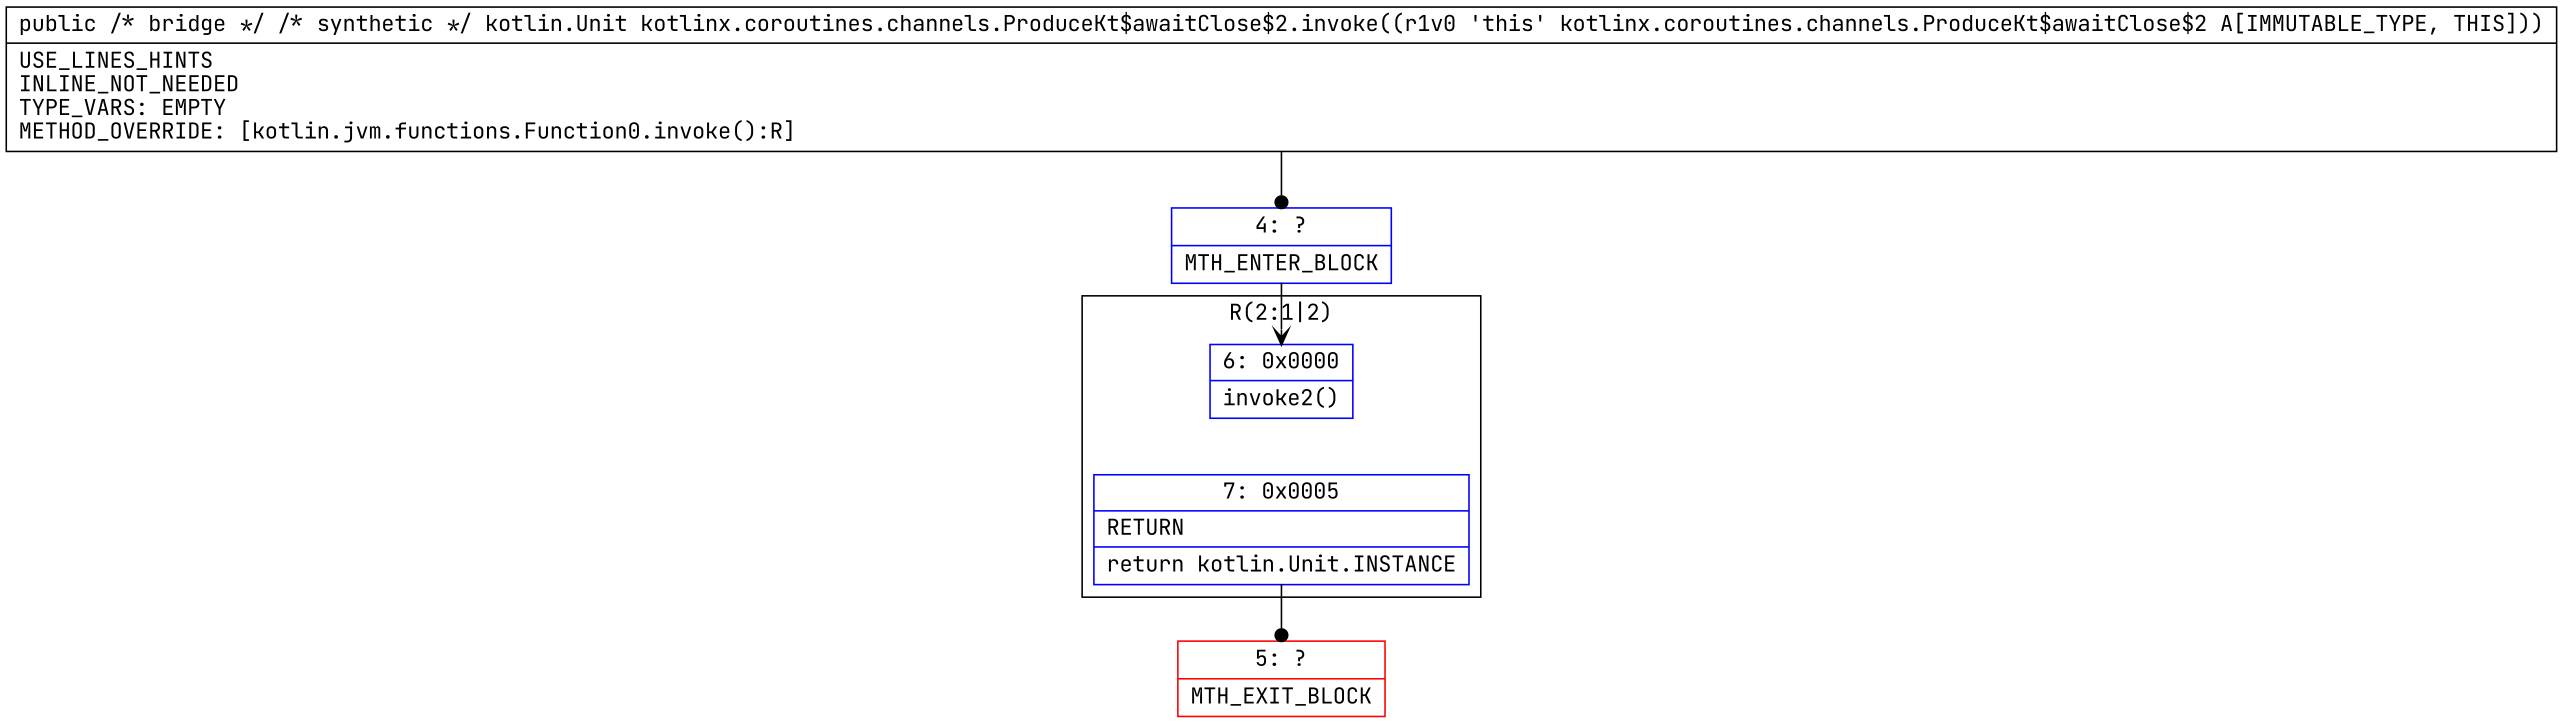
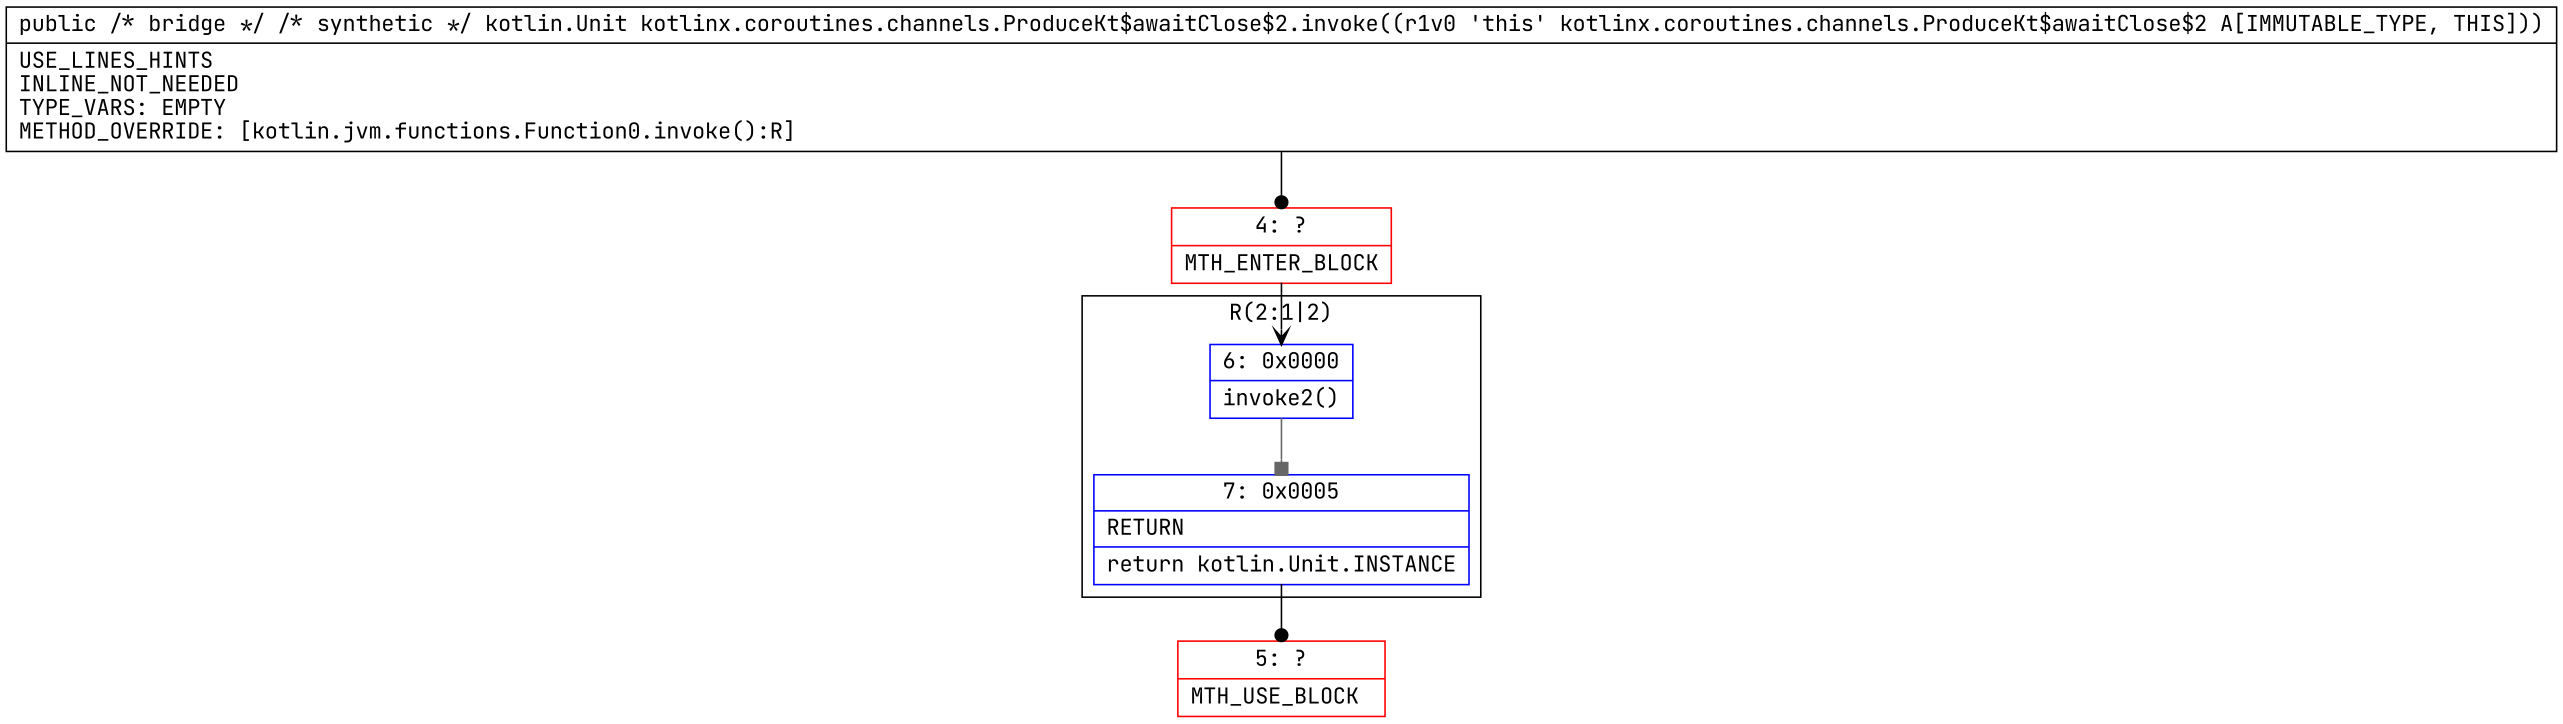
node "4: ?": color blue -> red
edge "6: 0x0000" -> "7: 0x0005": added
node "5: ?": text "MTH_EXIT_BLOCK" -> "MTH_USE_BLOCK"
